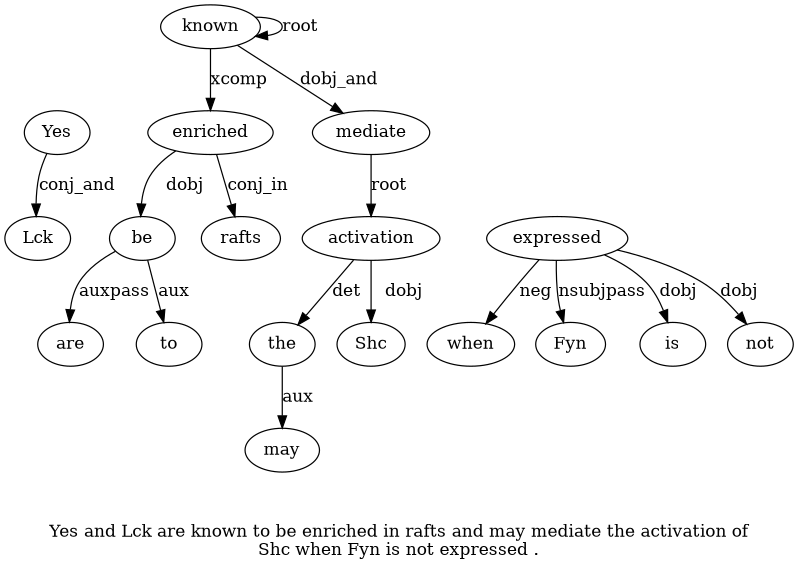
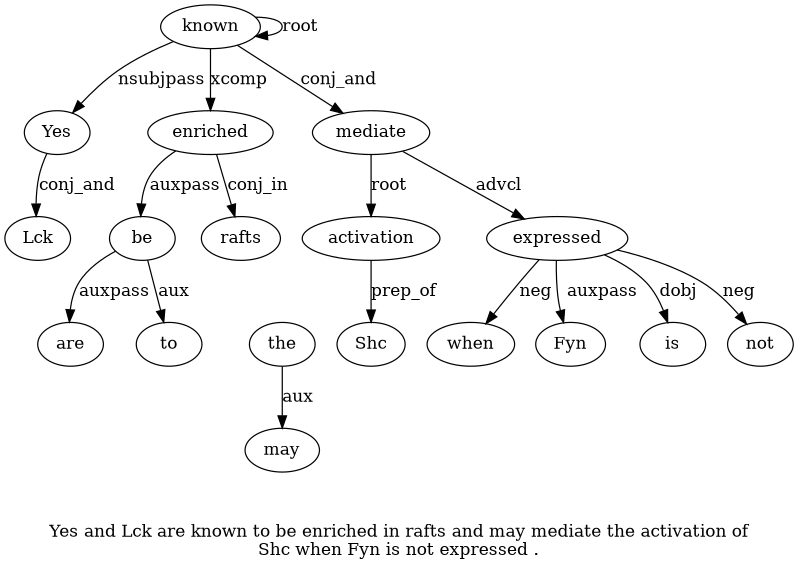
edge "known" -> "Yes": added, label "nsubjpass"
edge "known" -> "mediate": label "dobj_and" -> "conj_and"
edge "mediate" -> "expressed": added, label "advcl"
edge "enriched" -> "be": label "dobj" -> "auxpass"
edge "activation" -> "the": removed, label "det"
edge "activation" -> "Shc": label "dobj" -> "prep_of"
edge "expressed" -> "Fyn": label "nsubjpass" -> "auxpass"
edge "expressed" -> "not": label "dobj" -> "neg"
